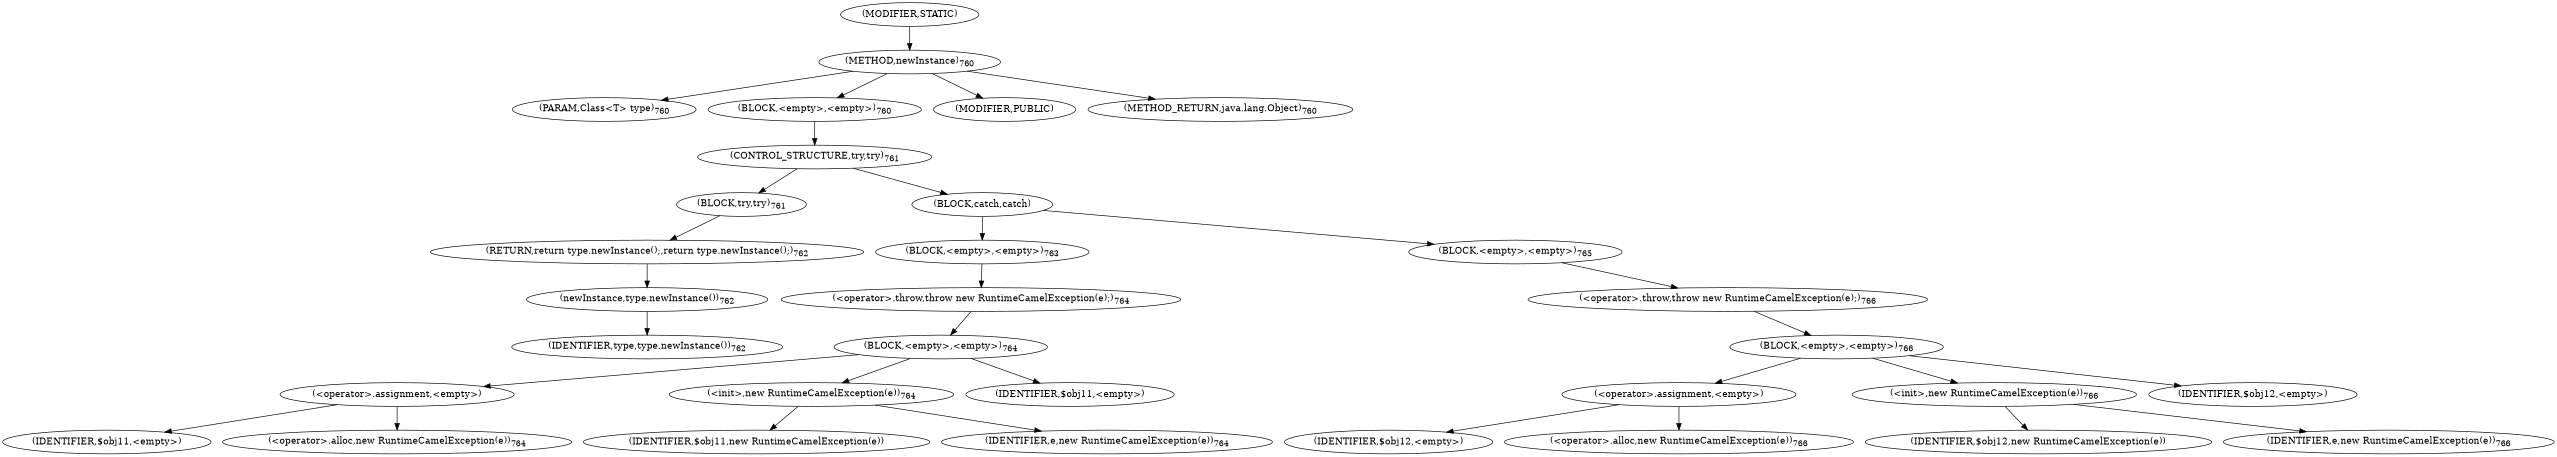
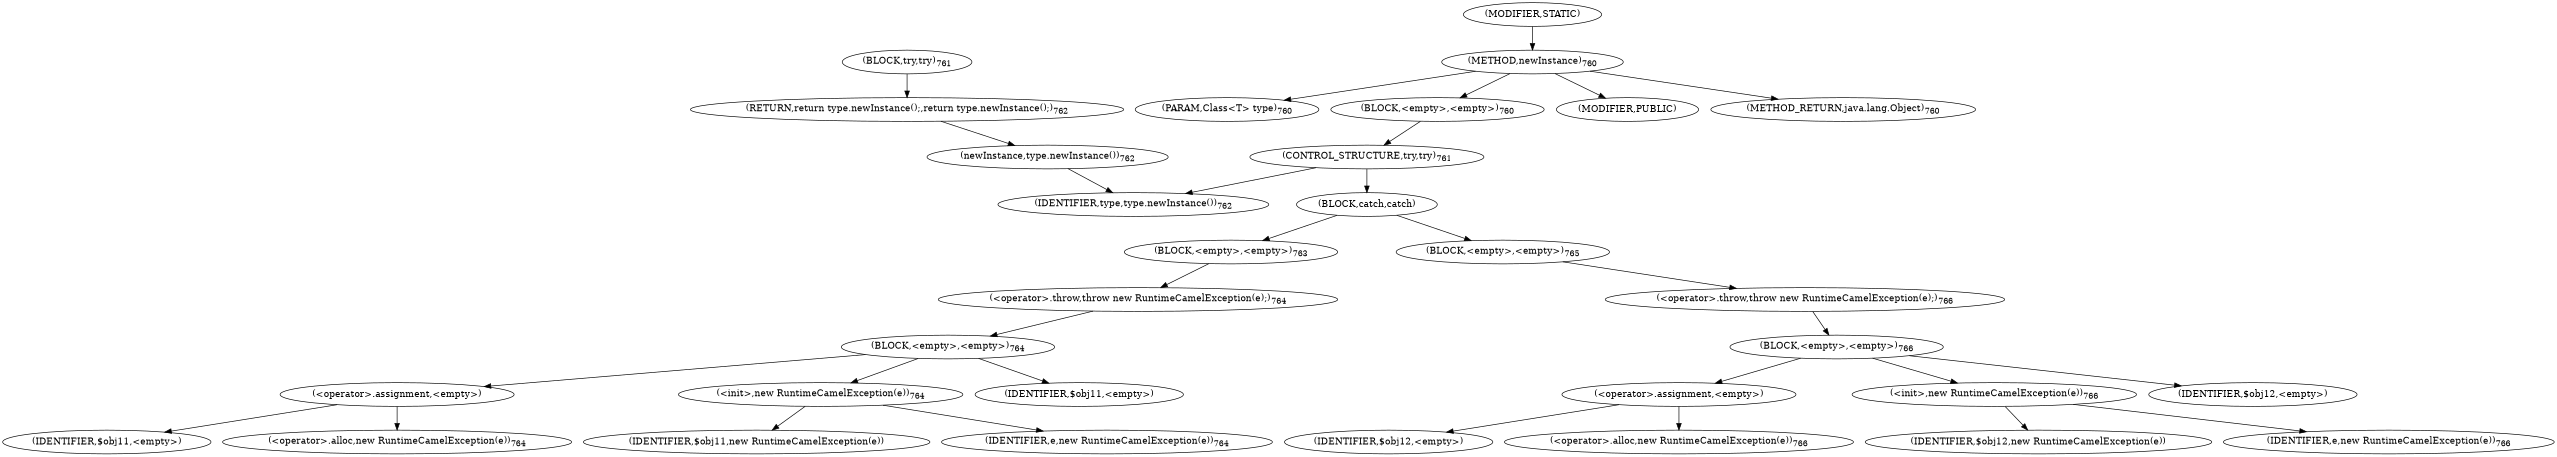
edge "(CONTROL_STRUCTURE,try,try)" -> "(BLOCK,try,try)": now "(CONTROL_STRUCTURE,try,try)" -> "(IDENTIFIER,type,type.newInstance())"
